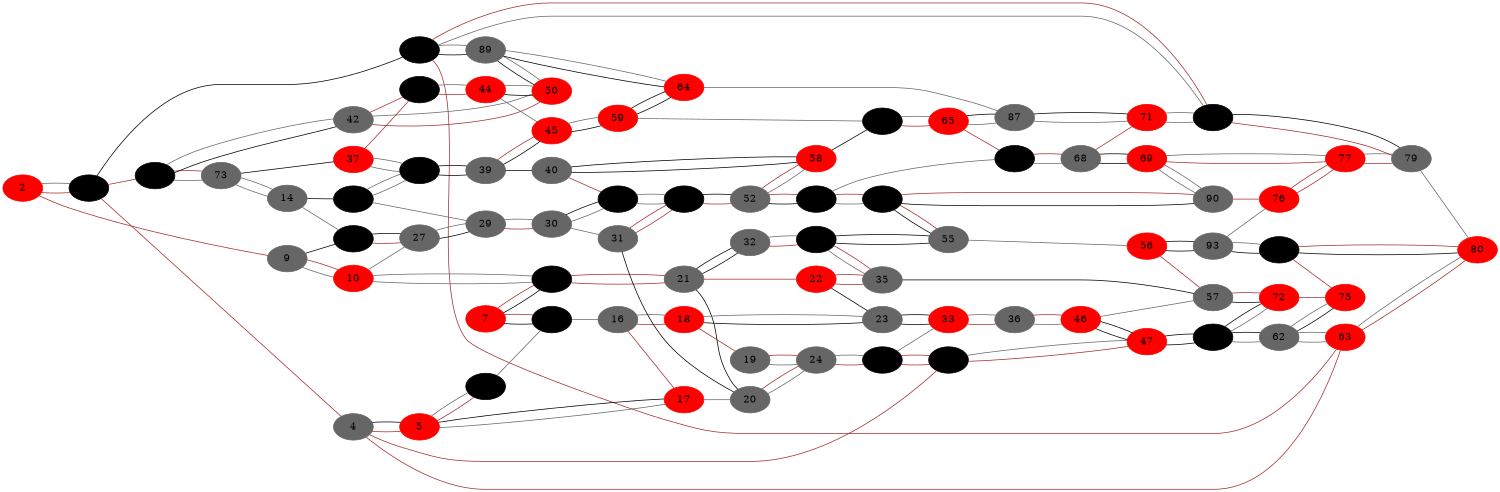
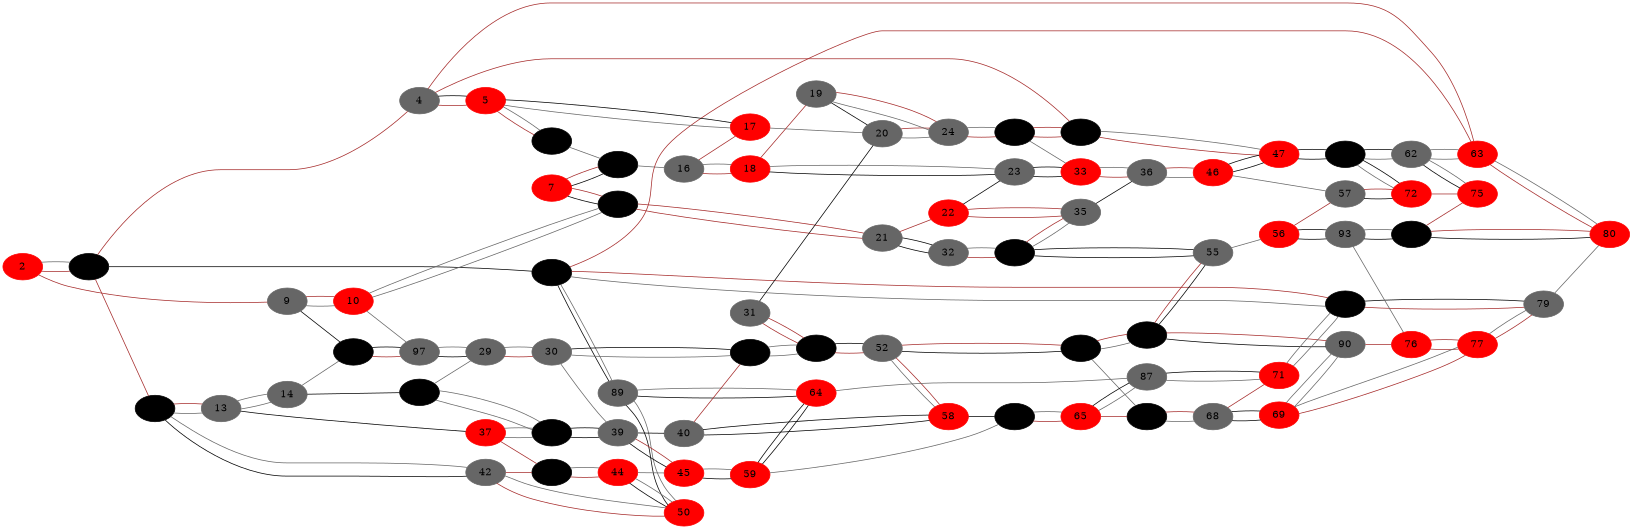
node "73": label "73" -> "13"
edge "30" -- "31": now "30" -- "39"
node "27": label "27" -> "97"
edge "35" -- "57": now "35" -- "36"
edge "21" -- "20": now "19" -- "20"
